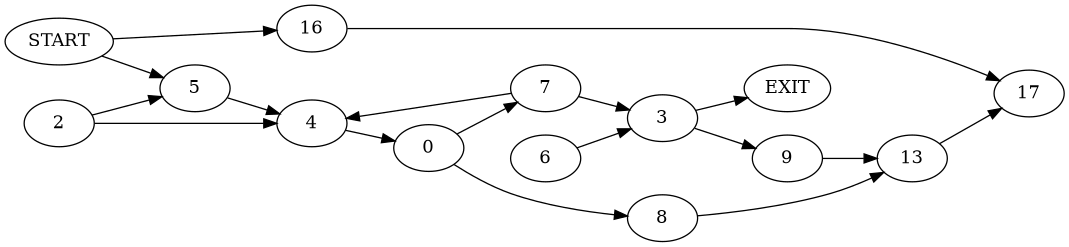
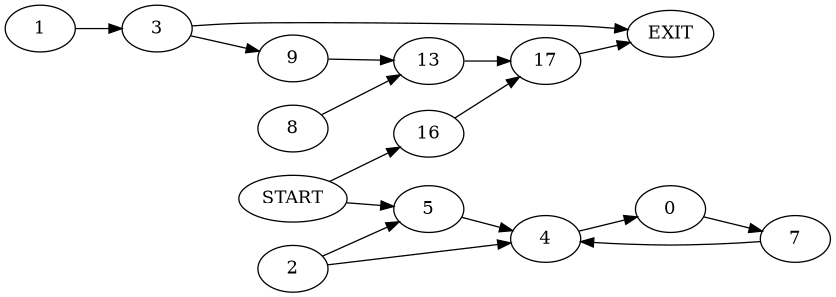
edge "17" -> "EXIT": added
edge "7" -> "3": removed
node "6": label "6" -> "1"
edge "0" -> "8": removed
